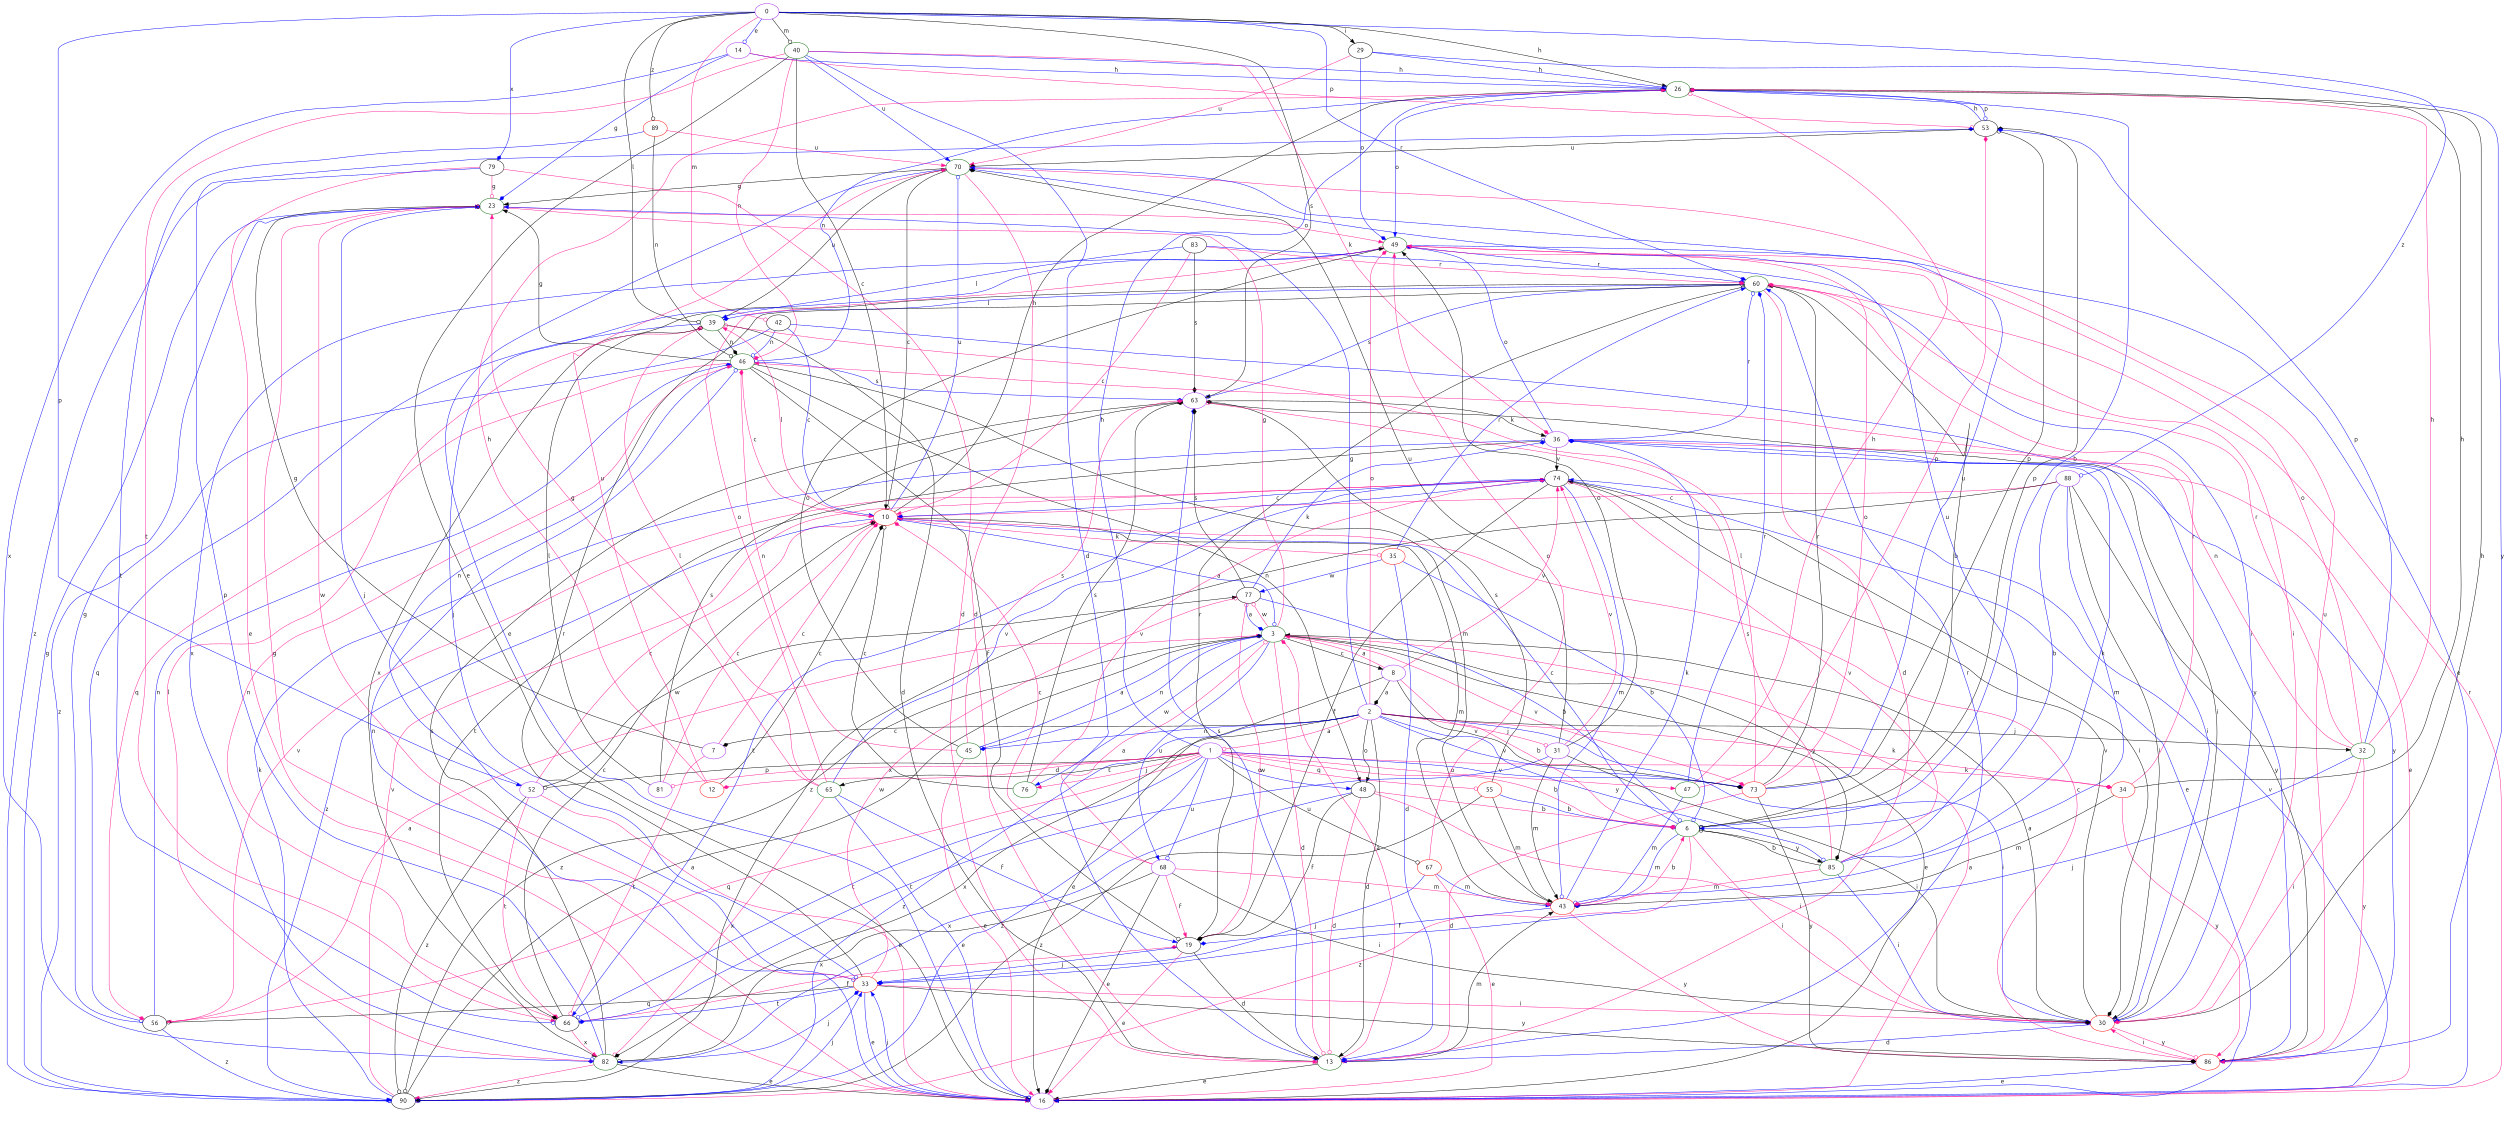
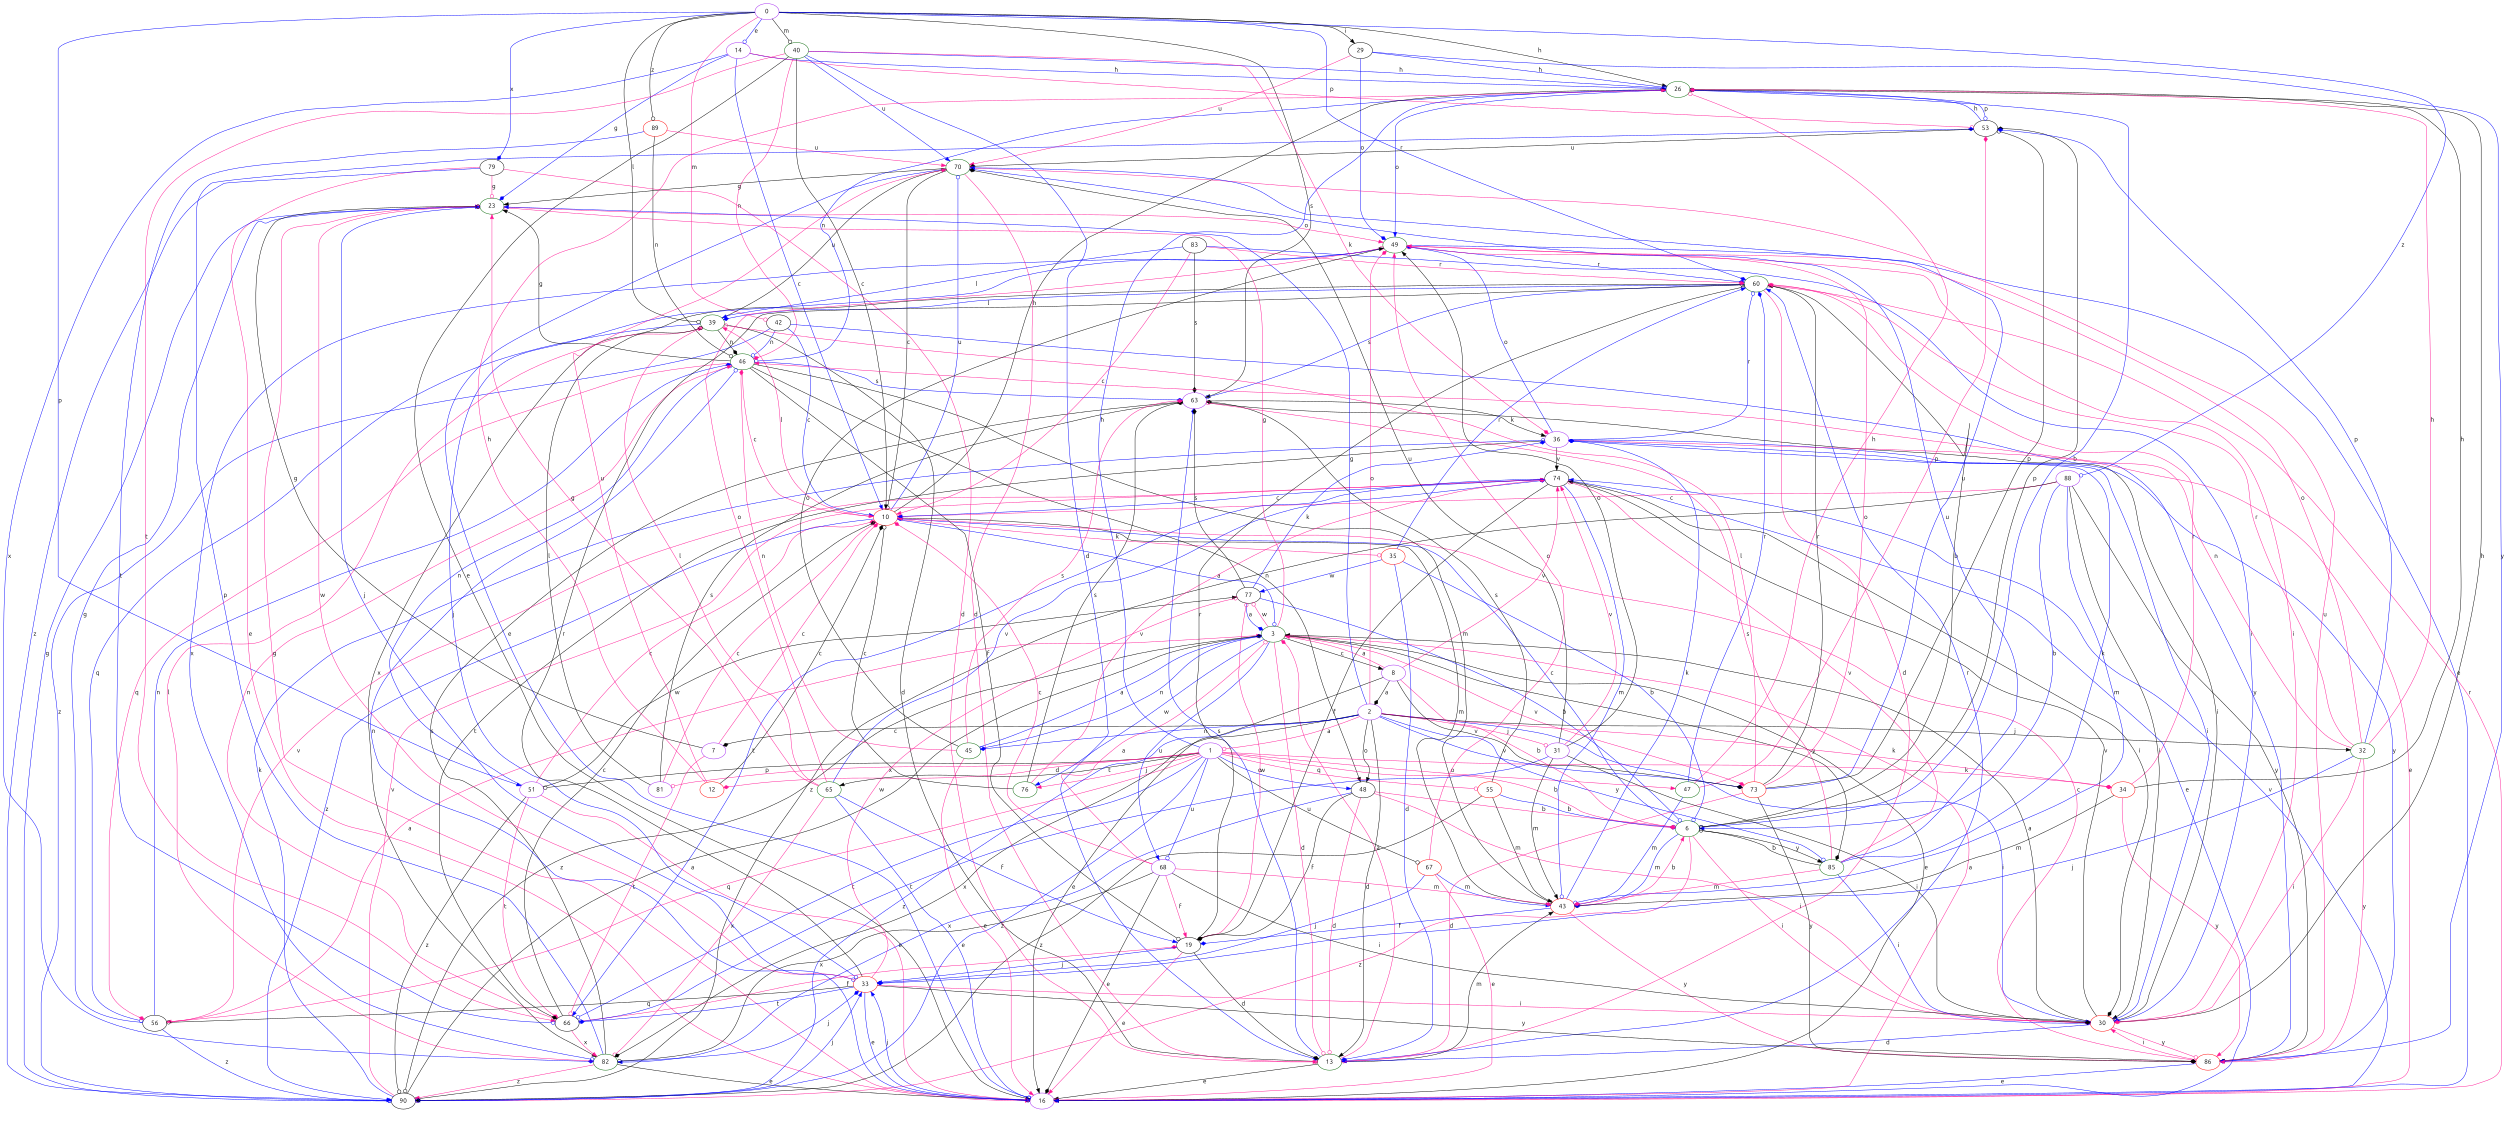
edge "14" -> "10": added, label "c"
edge "1" -> "73": removed, label "v"
node "52": label "52" -> "51"
